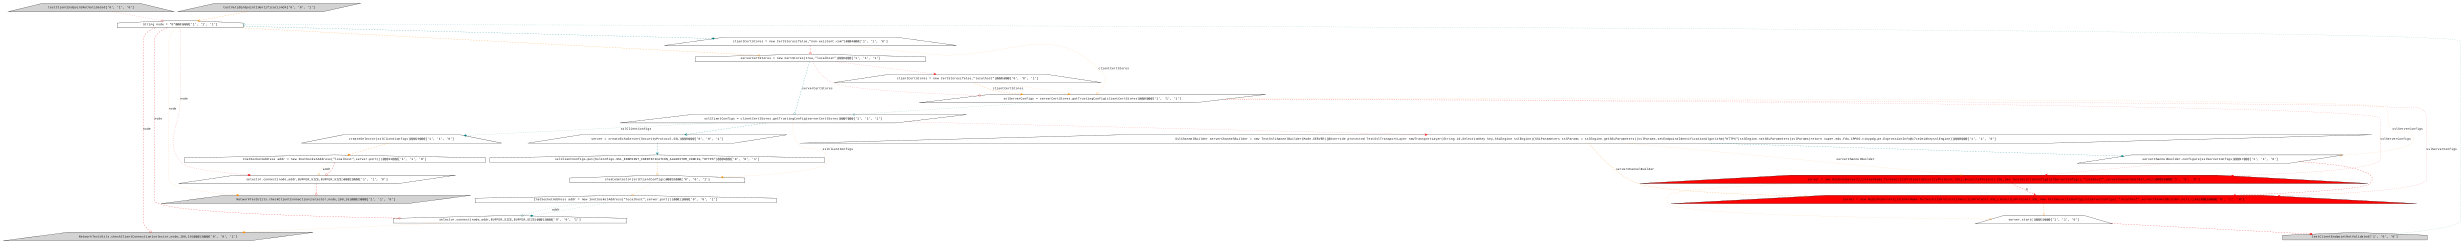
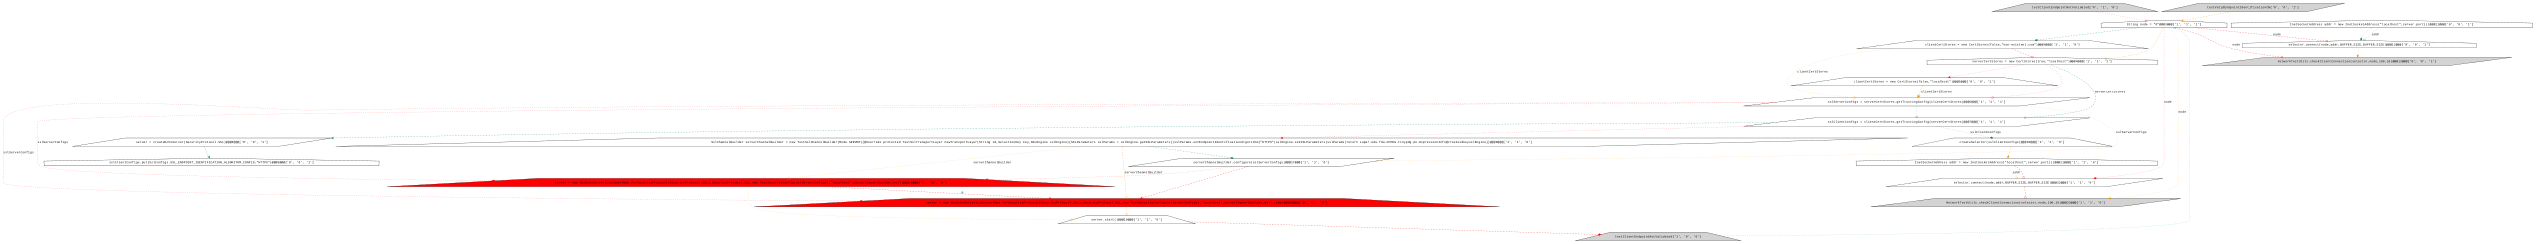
node "createSelector(sslClientConfigs)@@@10@@@['0', '0', '1']": removed
node "testClientEndpointNotValidated['1', '0', '0']": shape house -> trapezium
